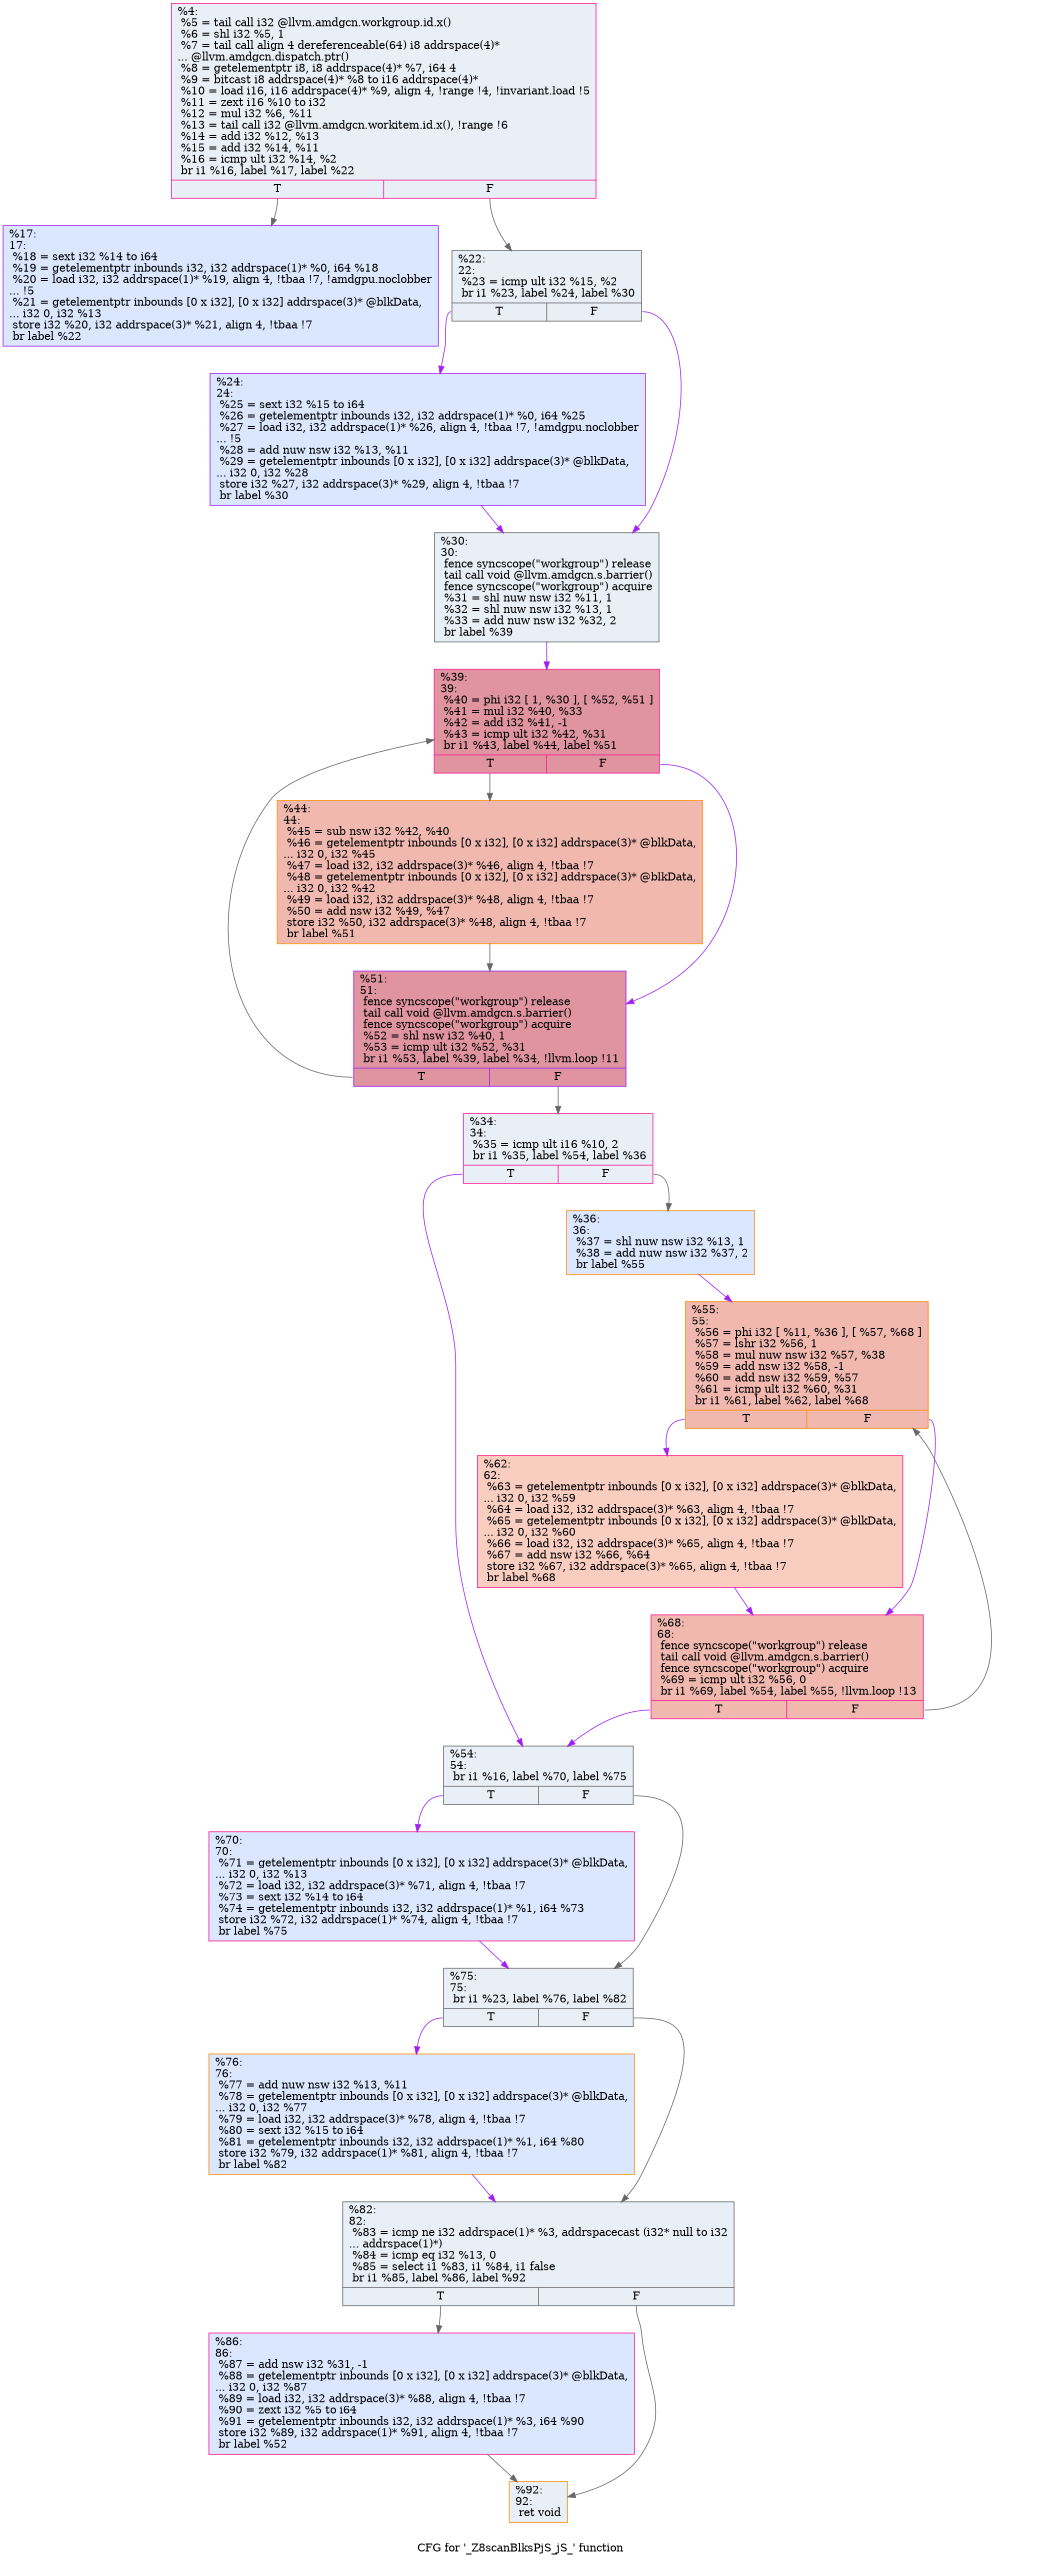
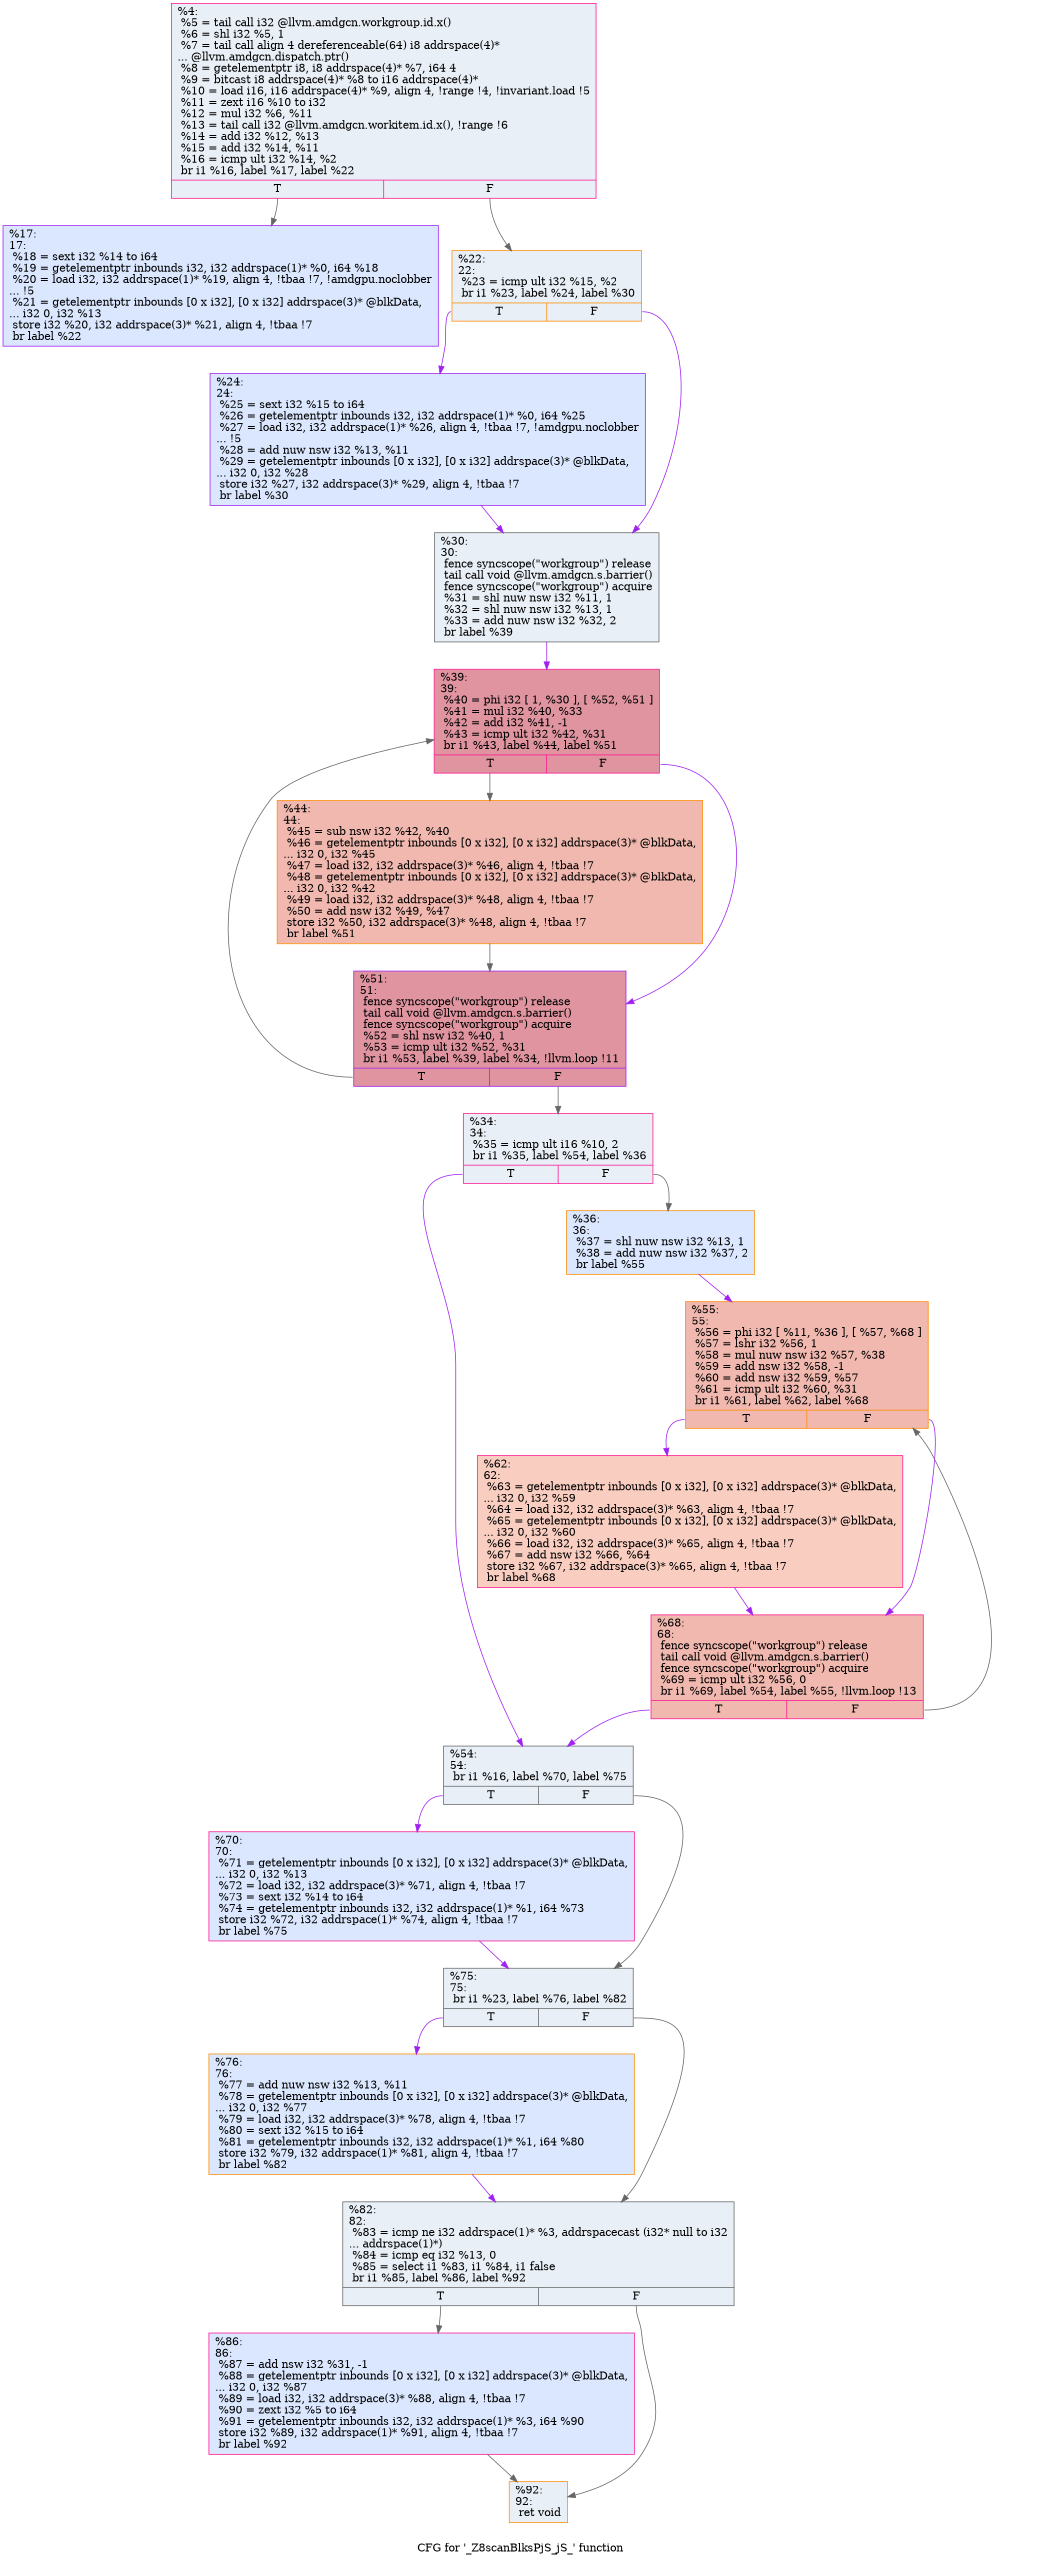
node "%22:": color gray40 -> darkorange
node "%86:": text "br label %52" -> "br label %92"
